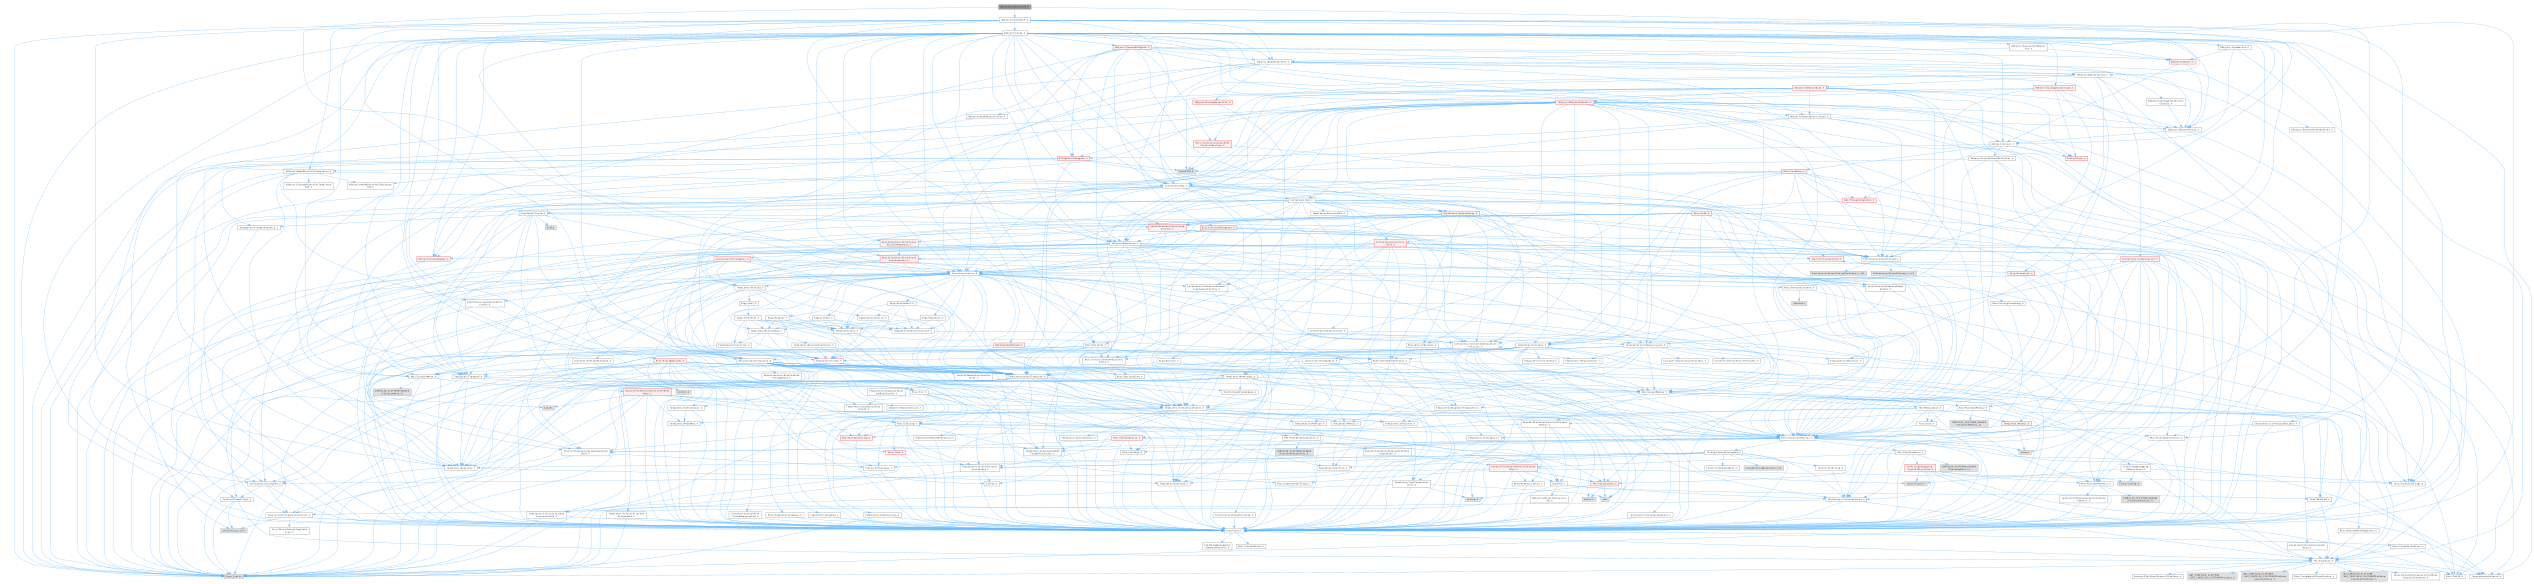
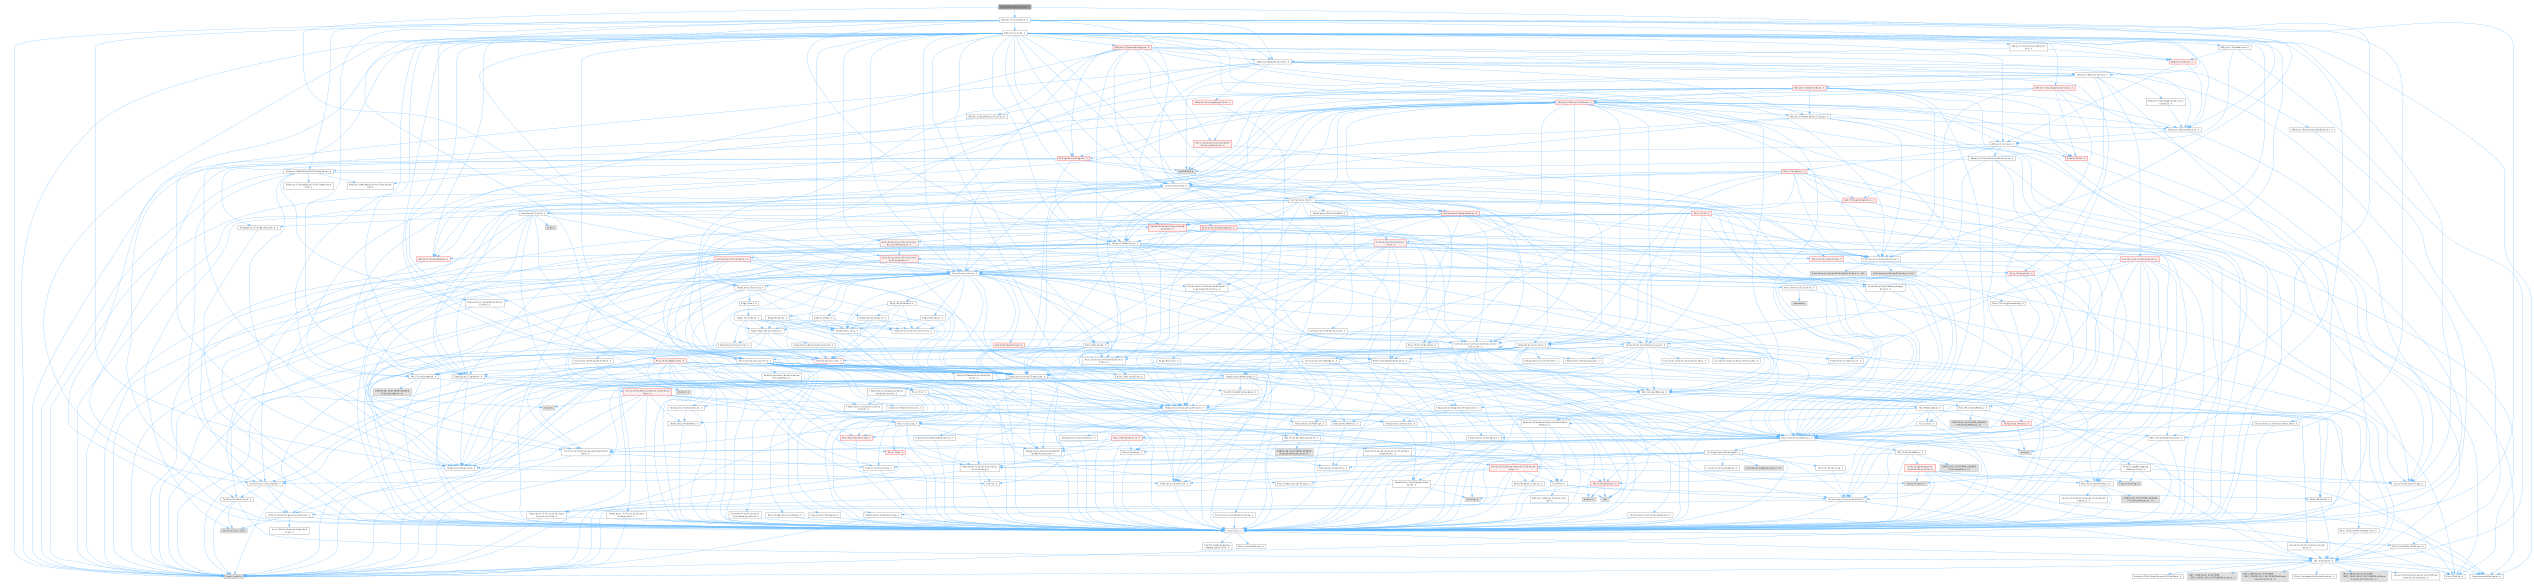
edge "Misc/ScopeLock.h" -> "HAL/CriticalSection.h": reversed
edge "UObject/ObjectHandleDefines.h" -> "Misc/CoreMiscDefines.h": added
edge "GenericPlatform/GenericPlatform Misc.h" -> "HAL/PlatformCrt.h": now "GenericPlatform/GenericPlatform Misc.h" -> "Templates/IsUECoreType.h"
